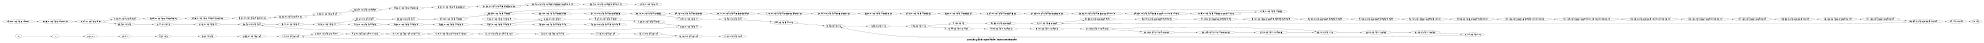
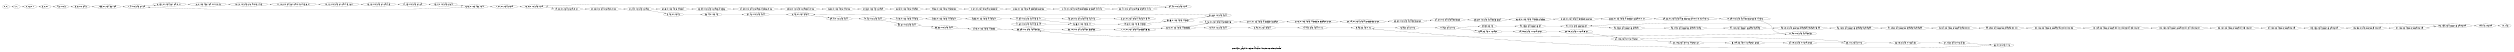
node "18, 21: 0 1 2 3 4 5 18 19": added
